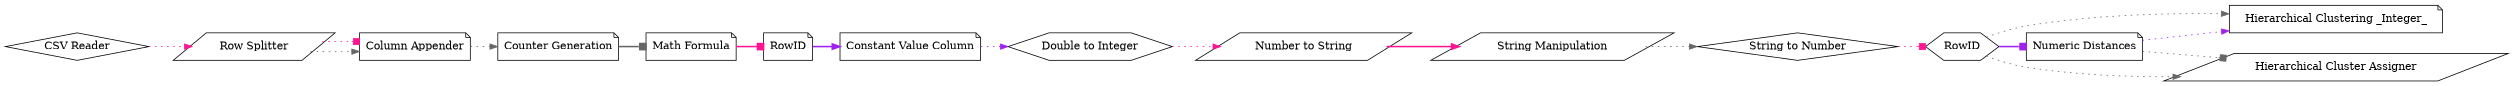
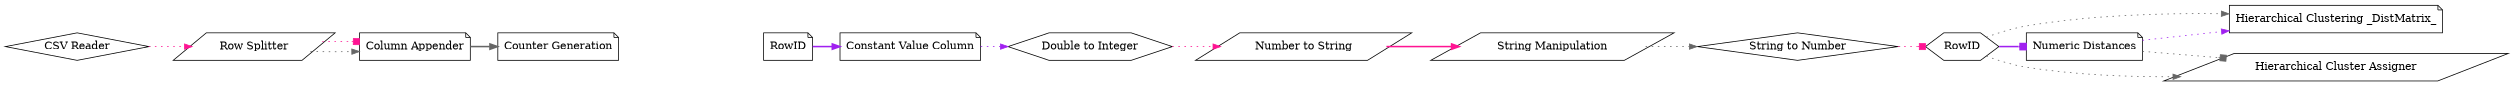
node "Hierarchical Clustering _Integer_": label "Hierarchical Clustering _Integer_" -> "Hierarchical Clustering _DistMatrix_"
edge "Column Appender" -> "Counter Generation": style dotted -> bold
node "Math Formula": removed
